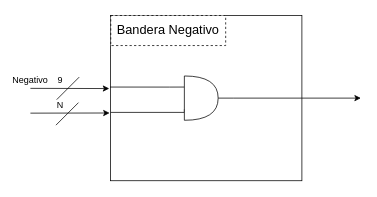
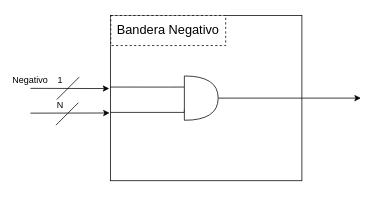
node "9": label "9" -> "1"
